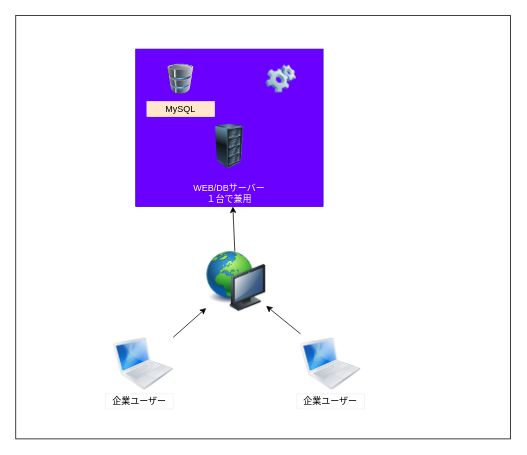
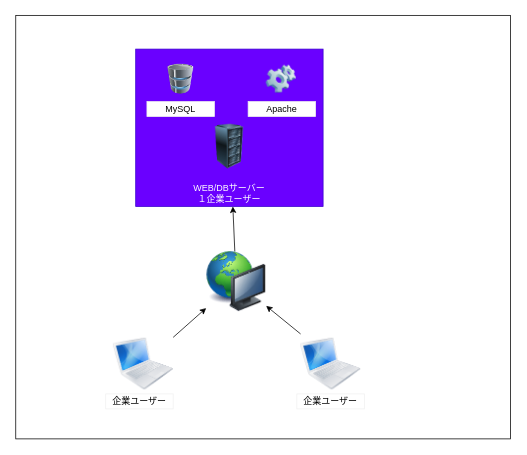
node "MySQL": fillcolor #ffe6cc -> #ffffff
node "Apache": added
node "WEB/DBサーバー １台で兼用": label "WEB/DBサーバー １台で兼用" -> "WEB/DBサーバー １企業ユーザー"
